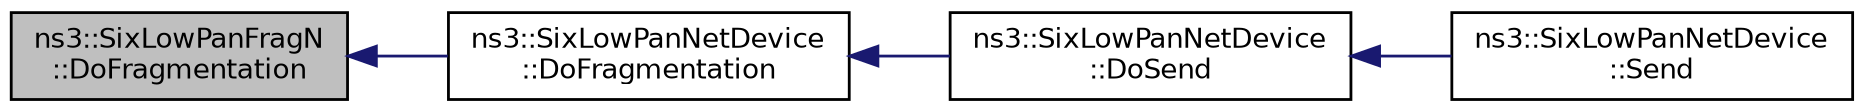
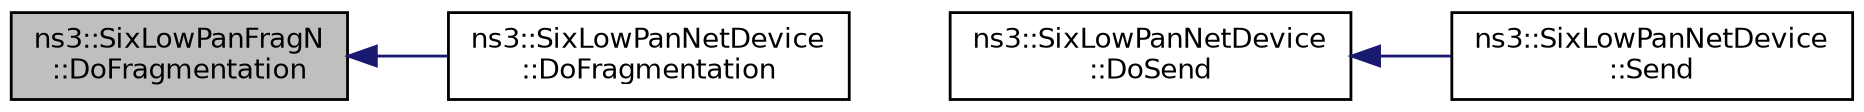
edge "ns3::SixLowPanNetDevice ::DoSend" -> "ns3::SixLowPanNetDevice ::DoFragmentation": removed
